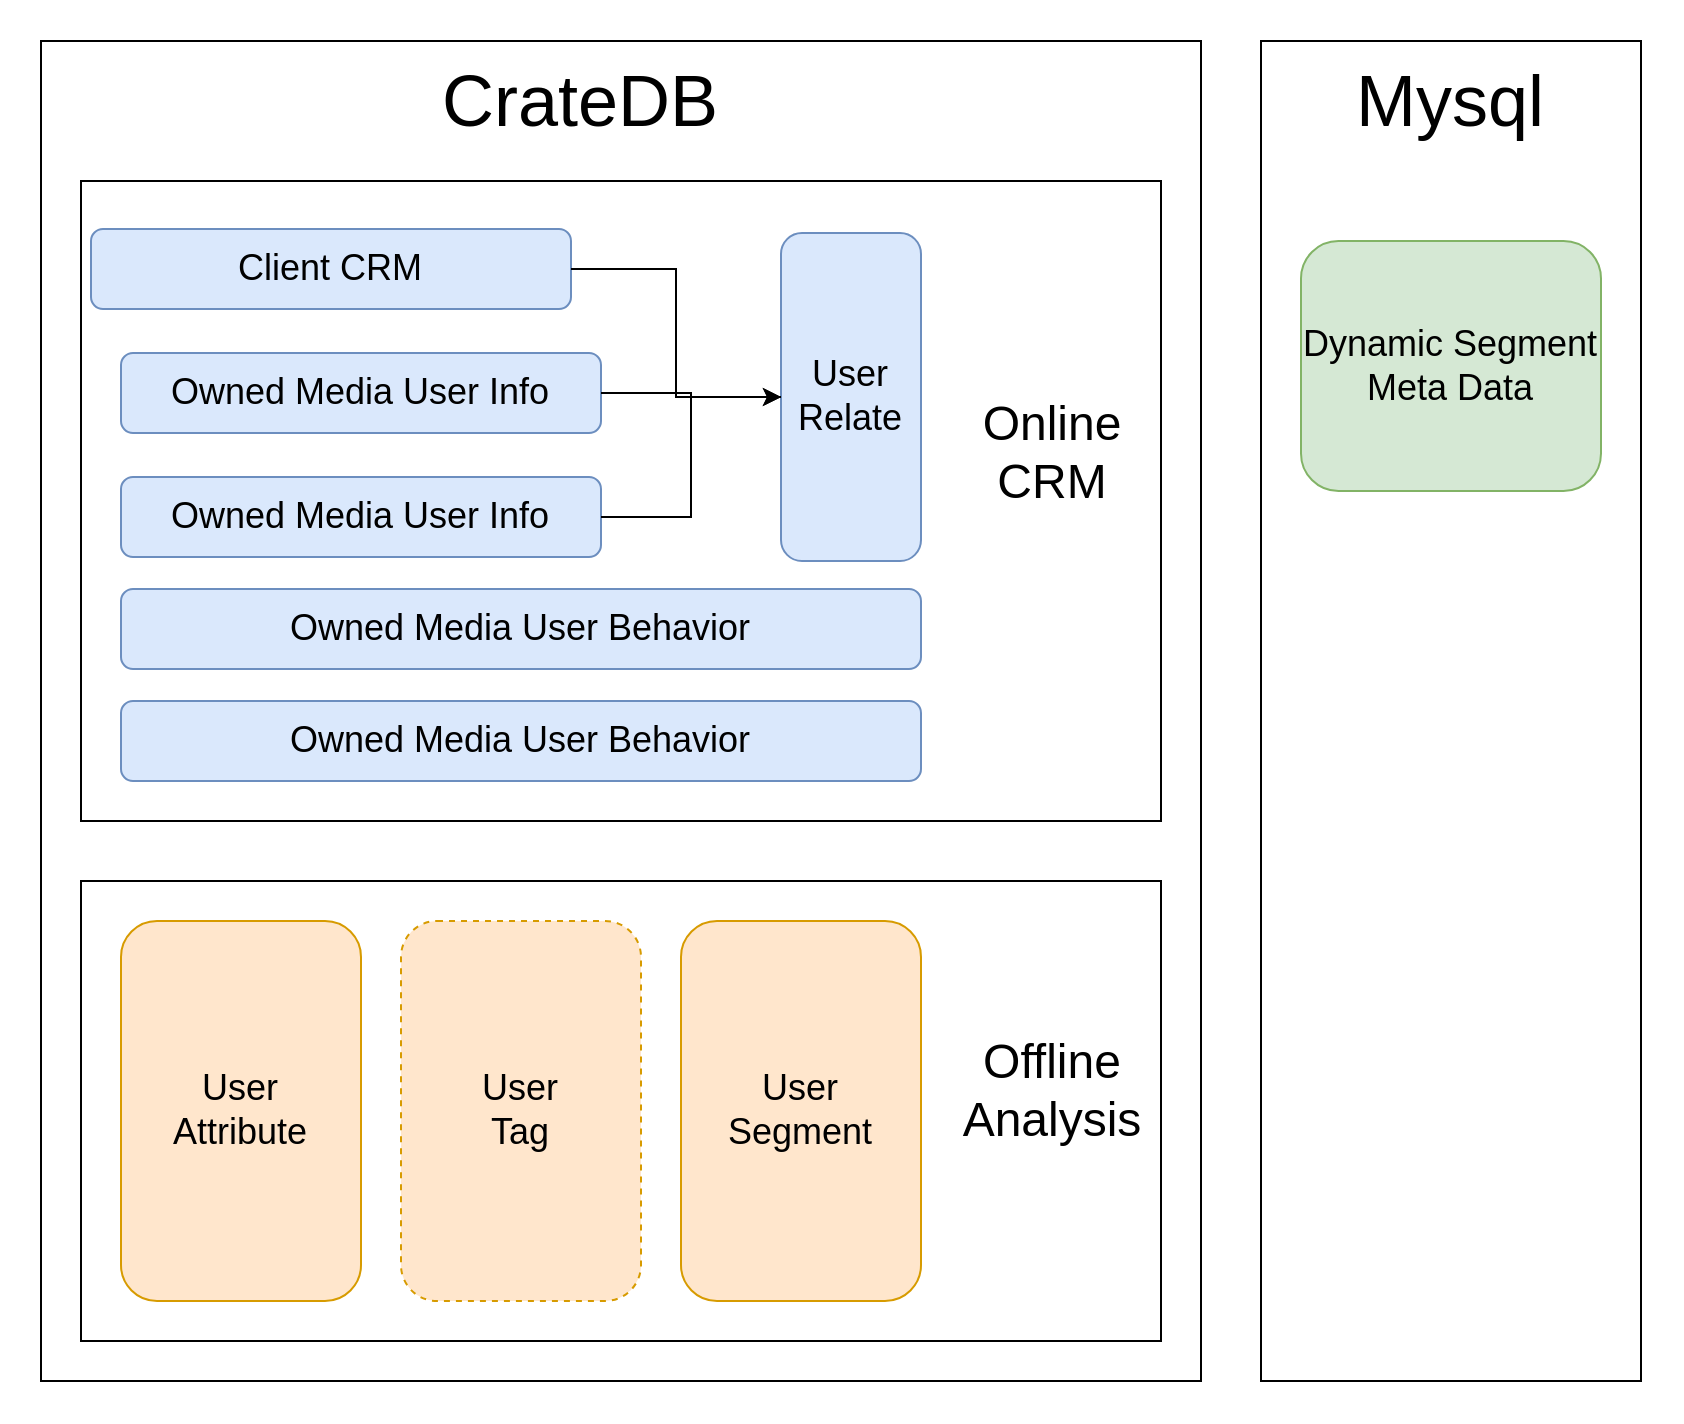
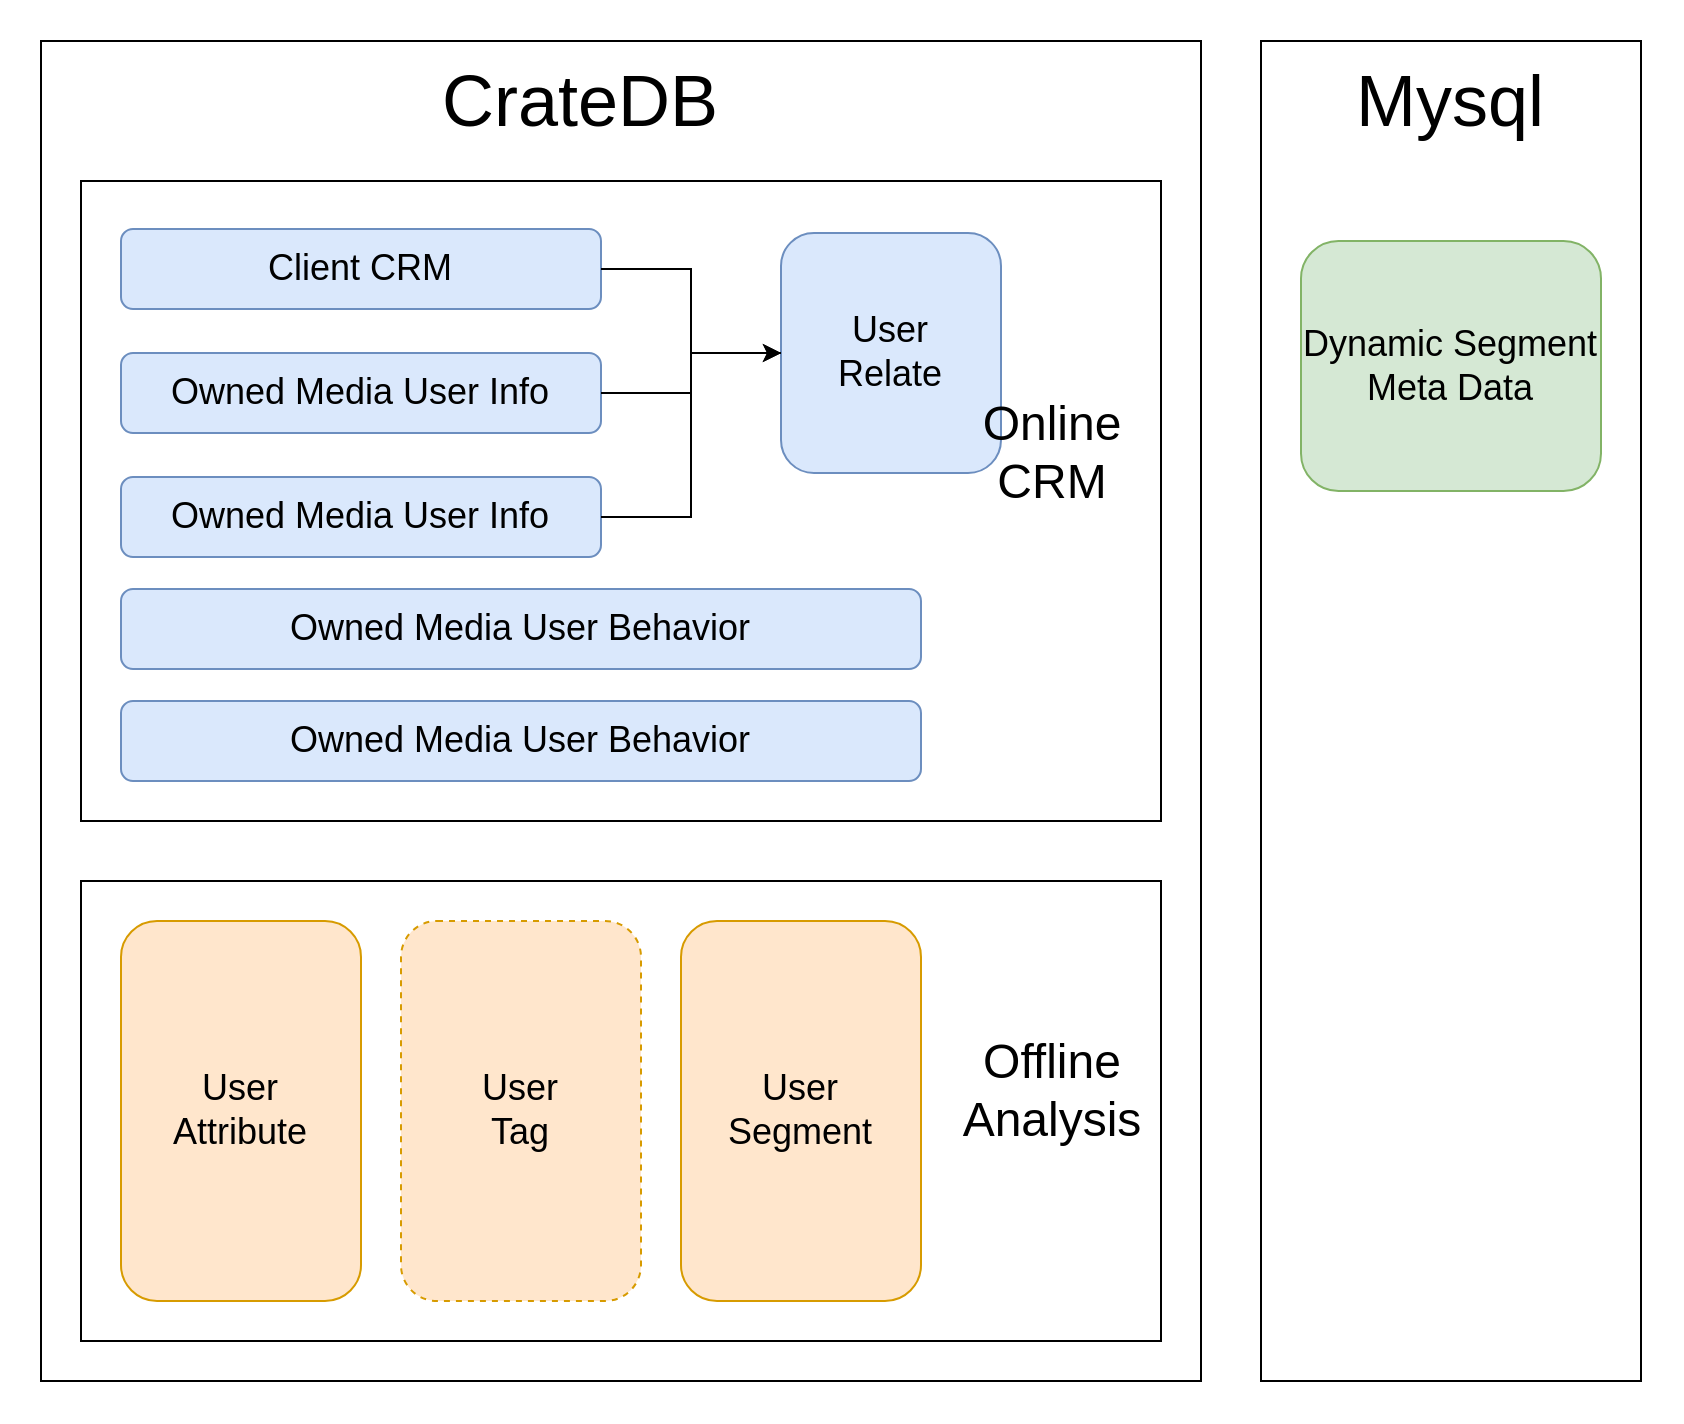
node "Client CRM": moved (331, 269) -> (361, 269)
node "User Relate": size 140x328 -> 220x240
